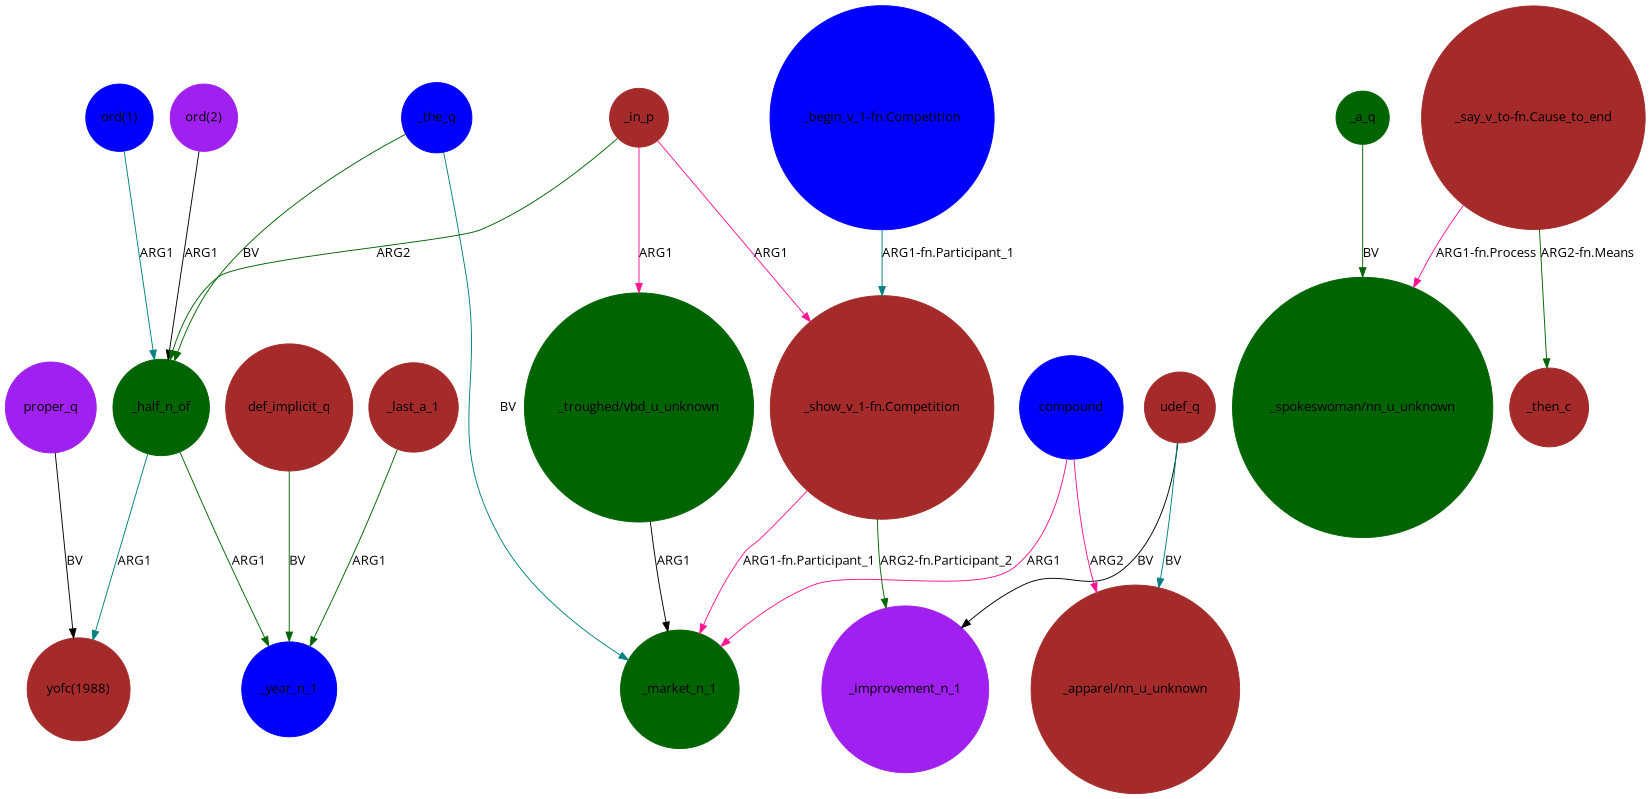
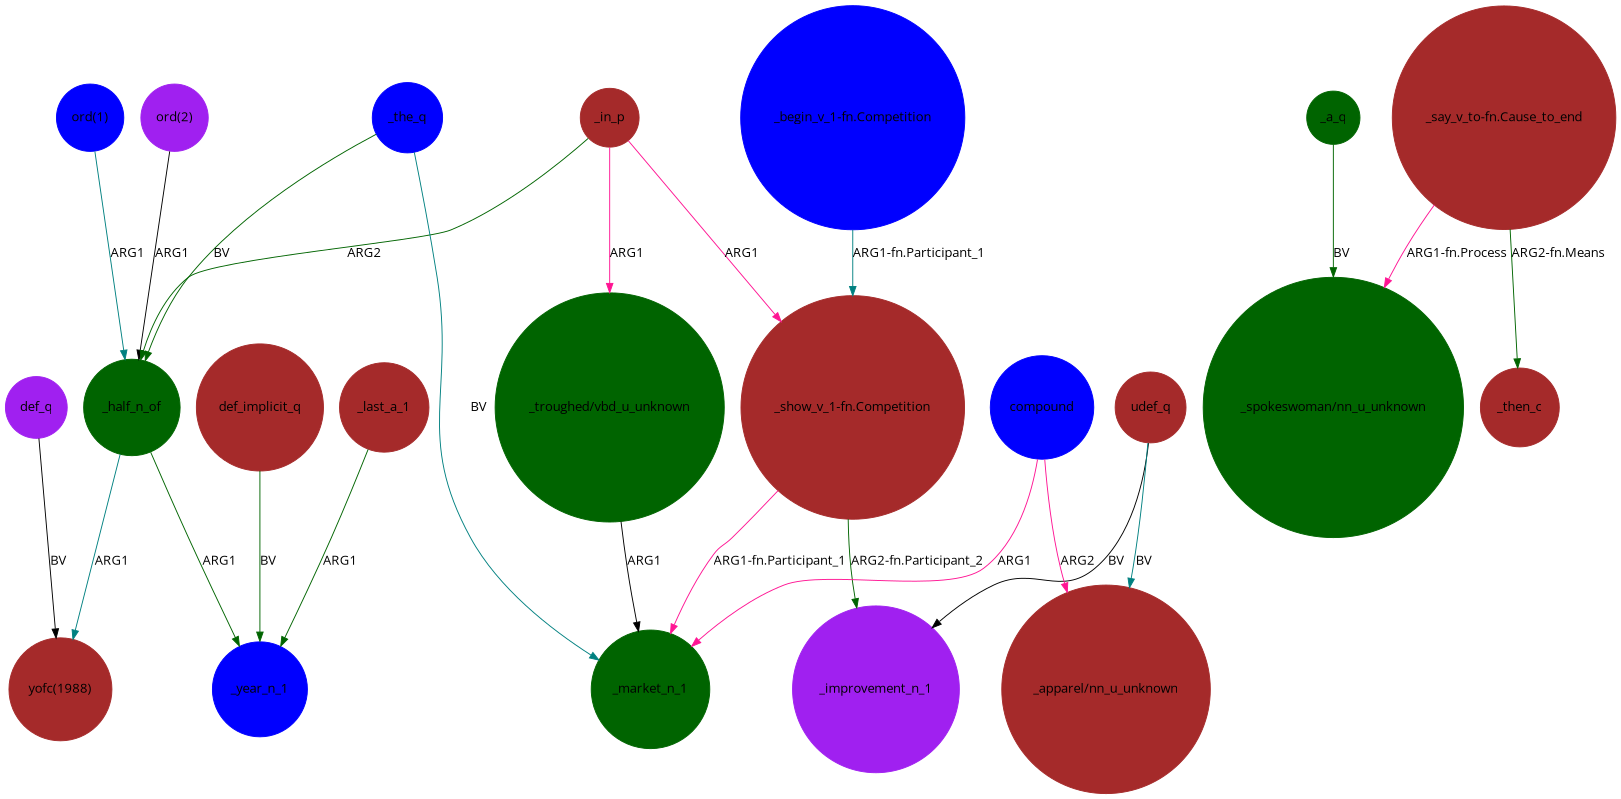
node "proper_q": label "proper_q" -> "def_q"
